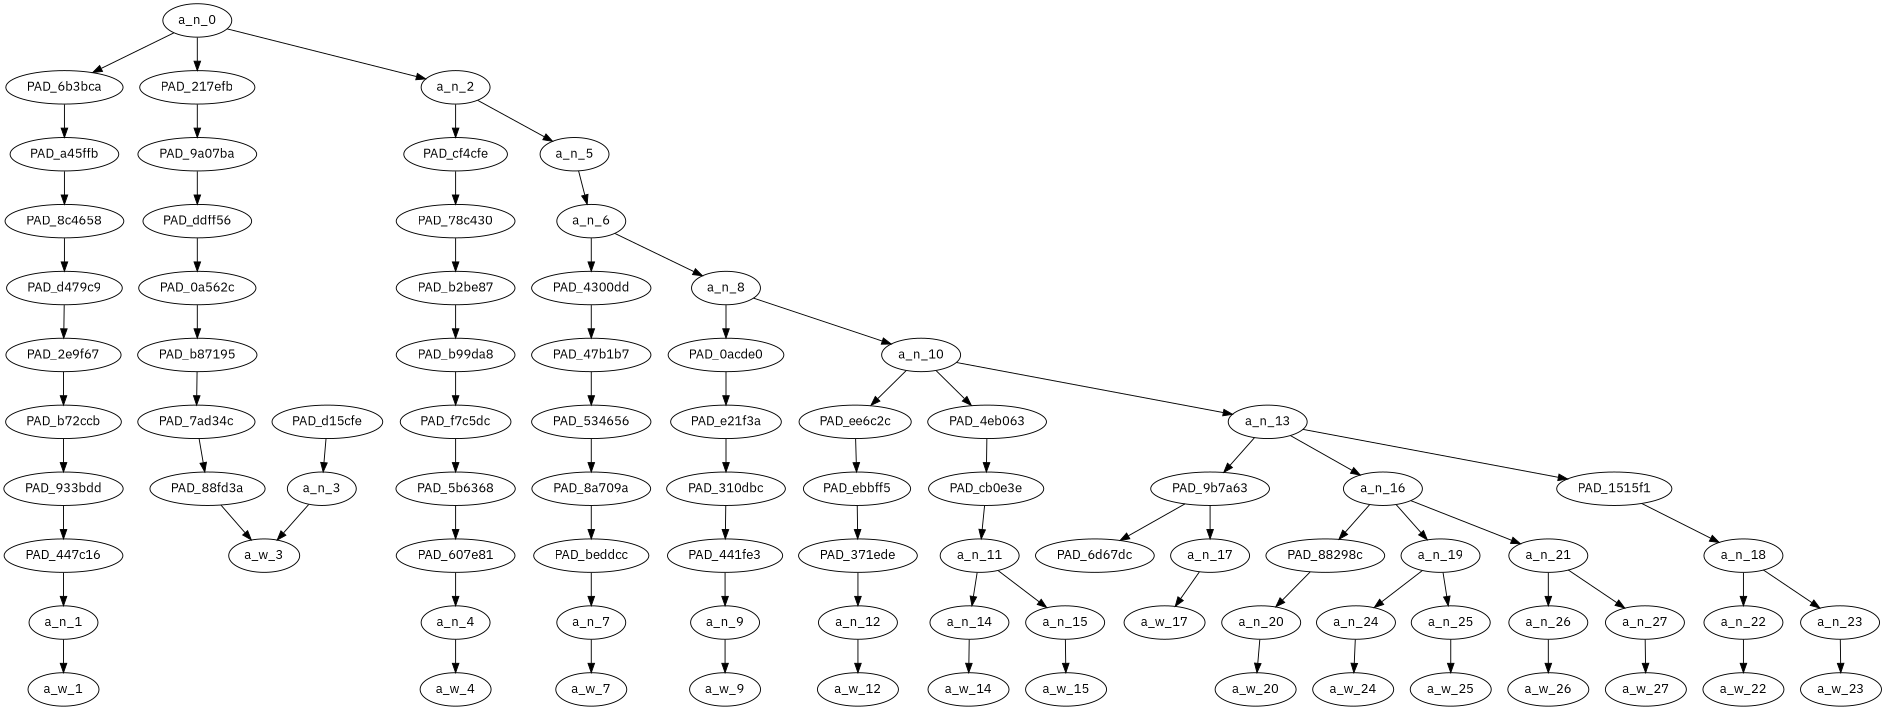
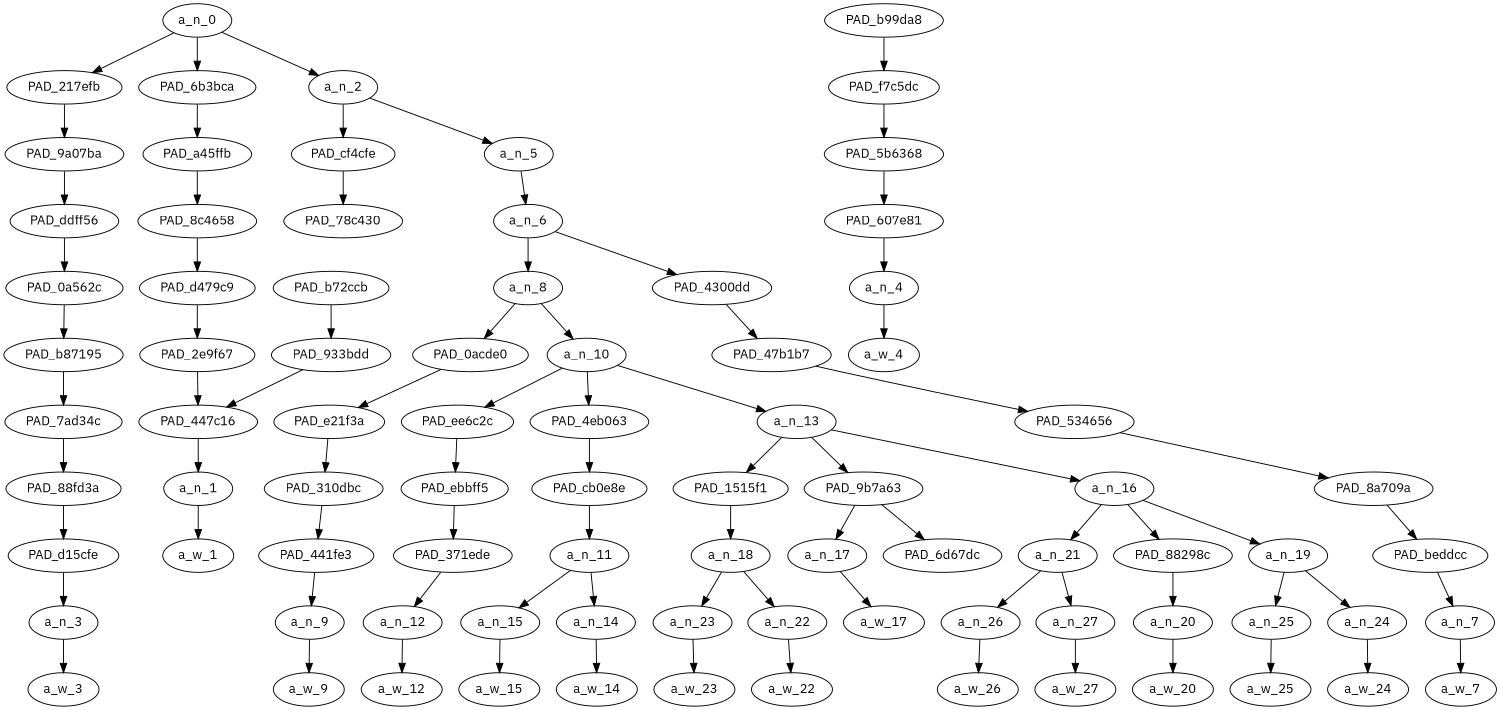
node "PAD_b2be87": removed
edge "PAD_2e9f67" -> "PAD_b72ccb": now "PAD_2e9f67" -> "PAD_447c16"
node "PAD_cb0e3e": label "PAD_cb0e3e" -> "PAD_cb0e8e"
edge "PAD_88fd3a" -> "a_w_3": now "PAD_88fd3a" -> "PAD_d15cfe"
